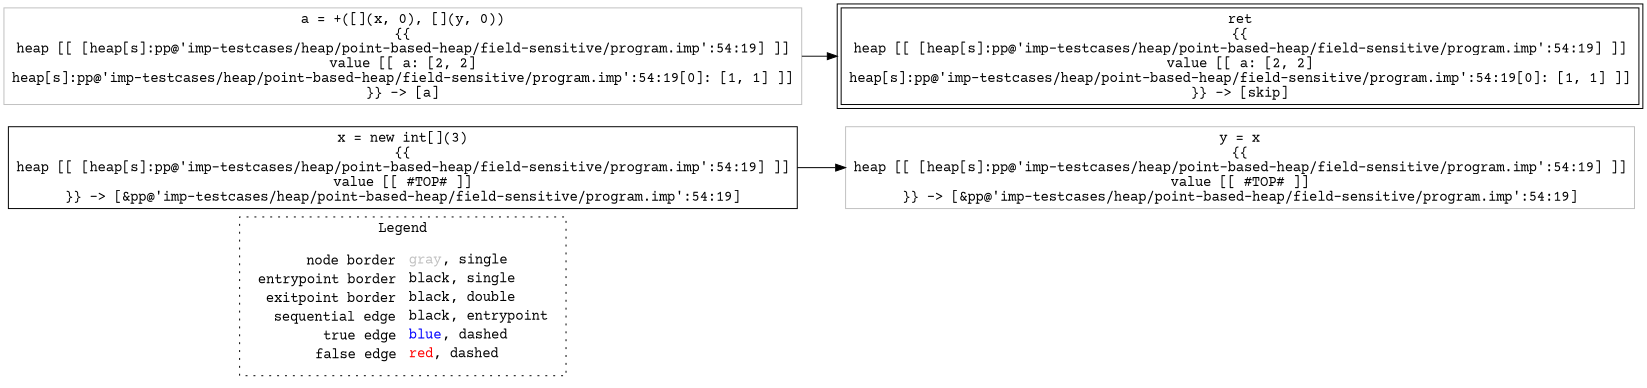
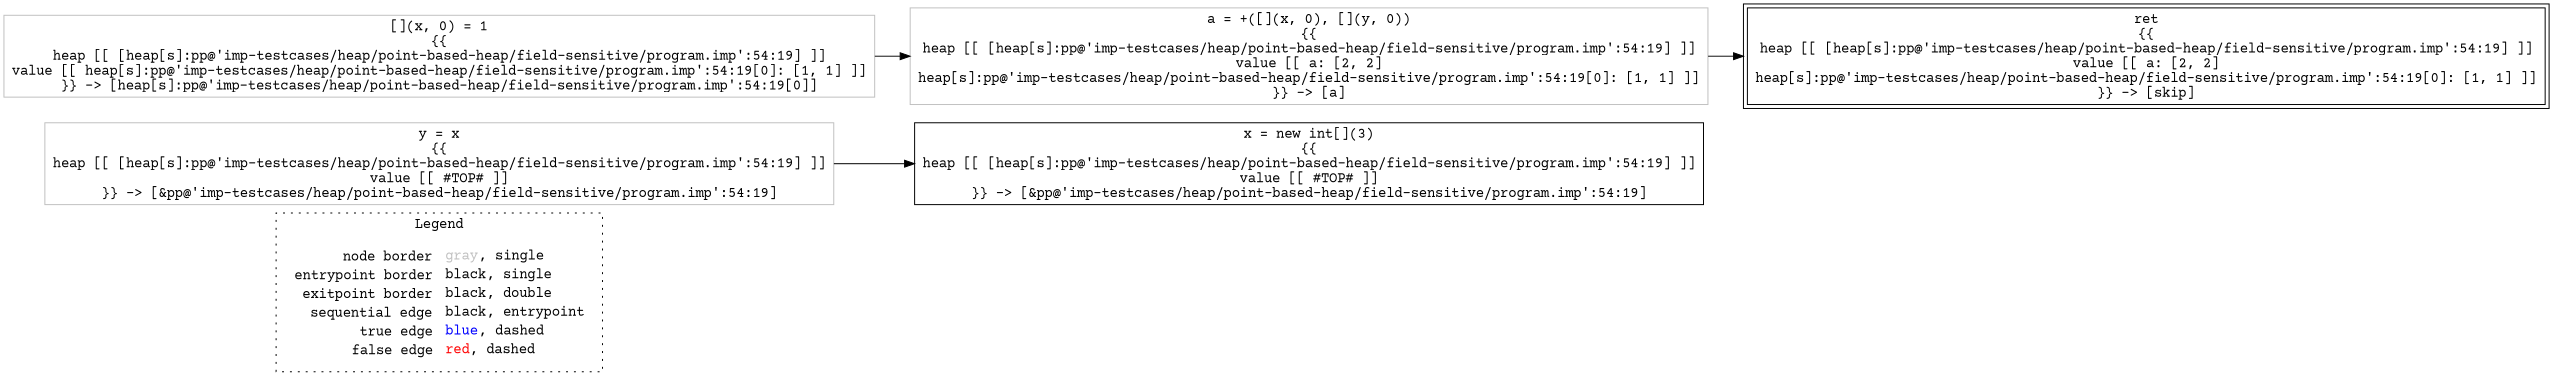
node "[](x, 0) = 1": added
edge "x = new int[](3)" -> "y = x": reversed
